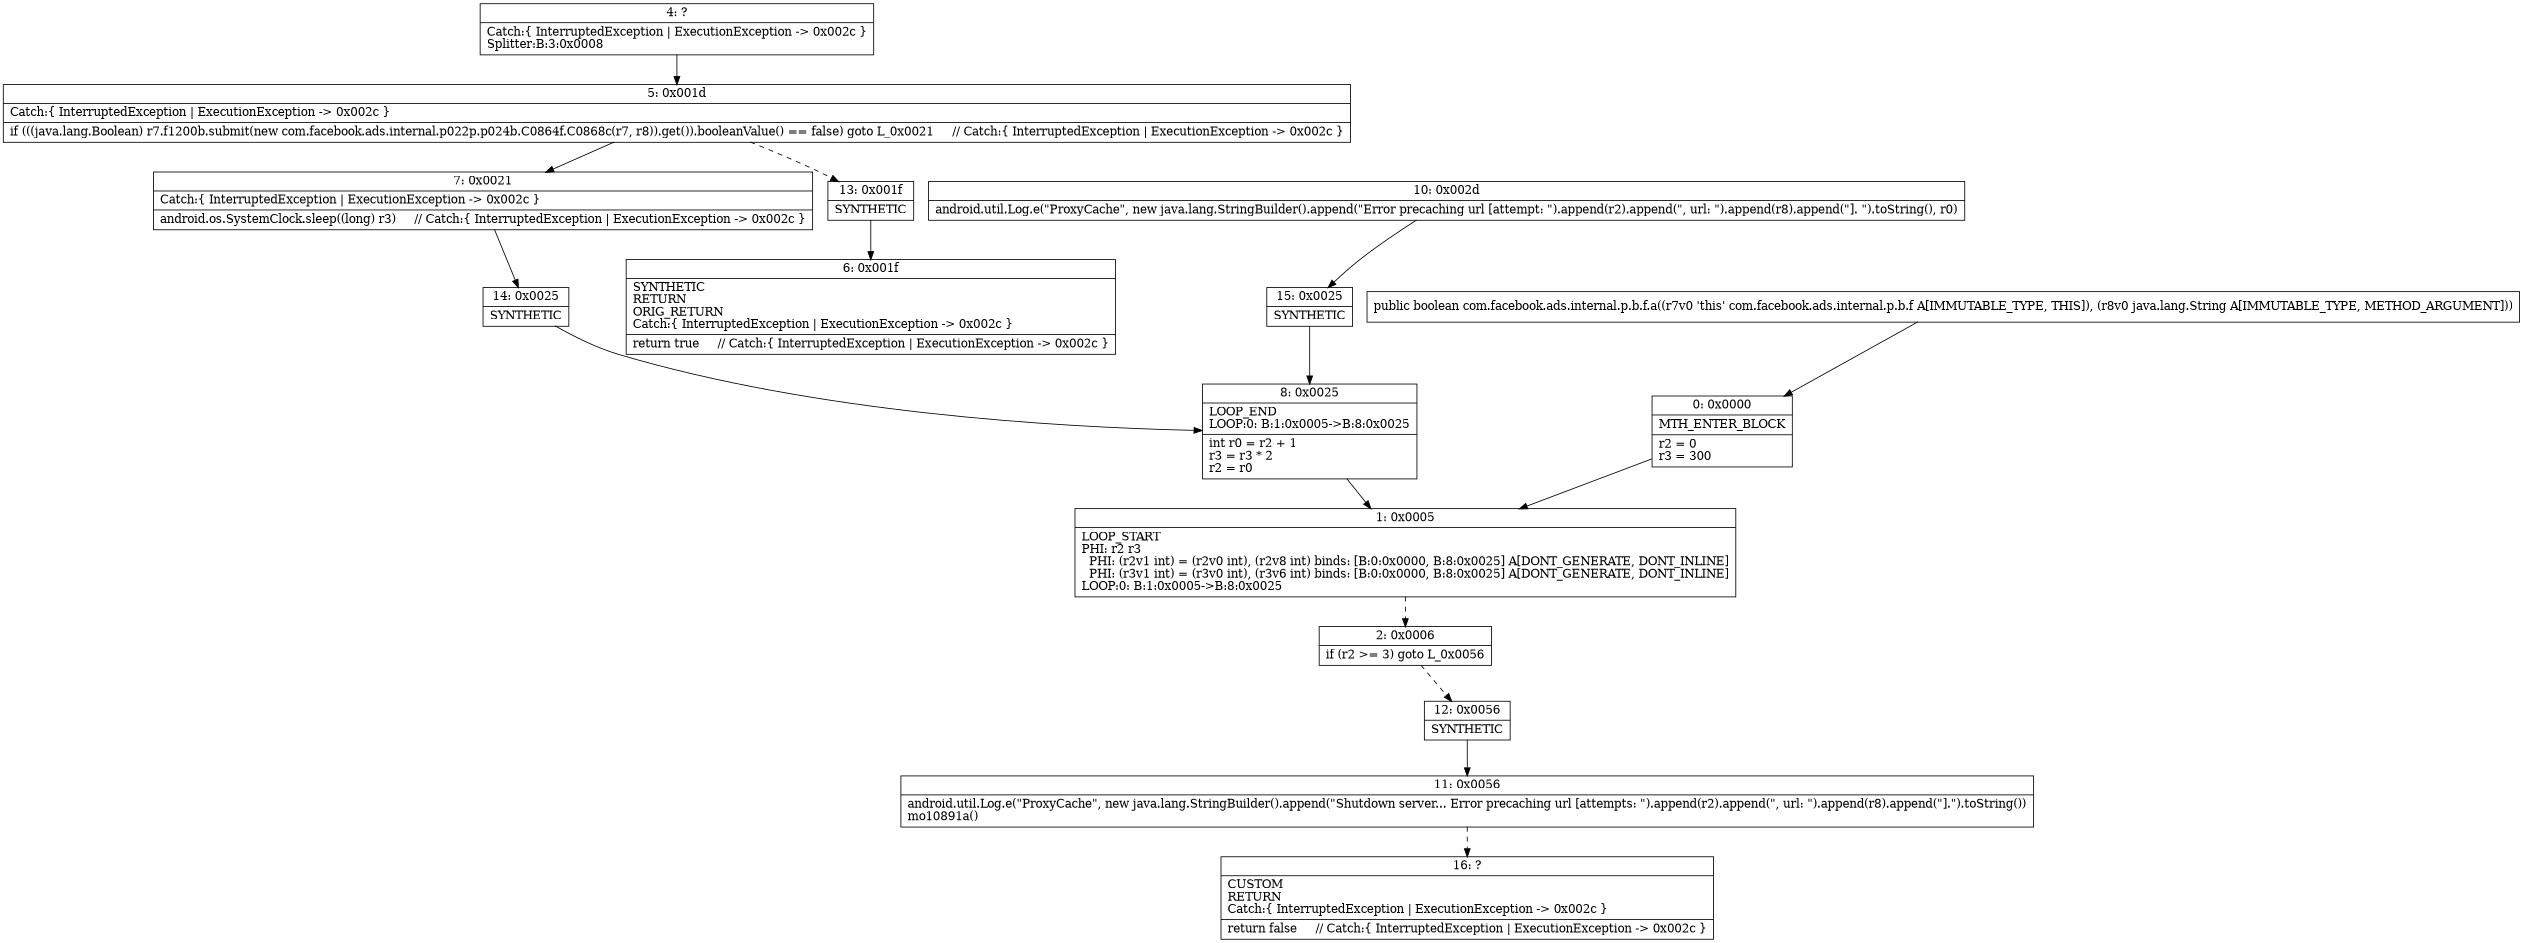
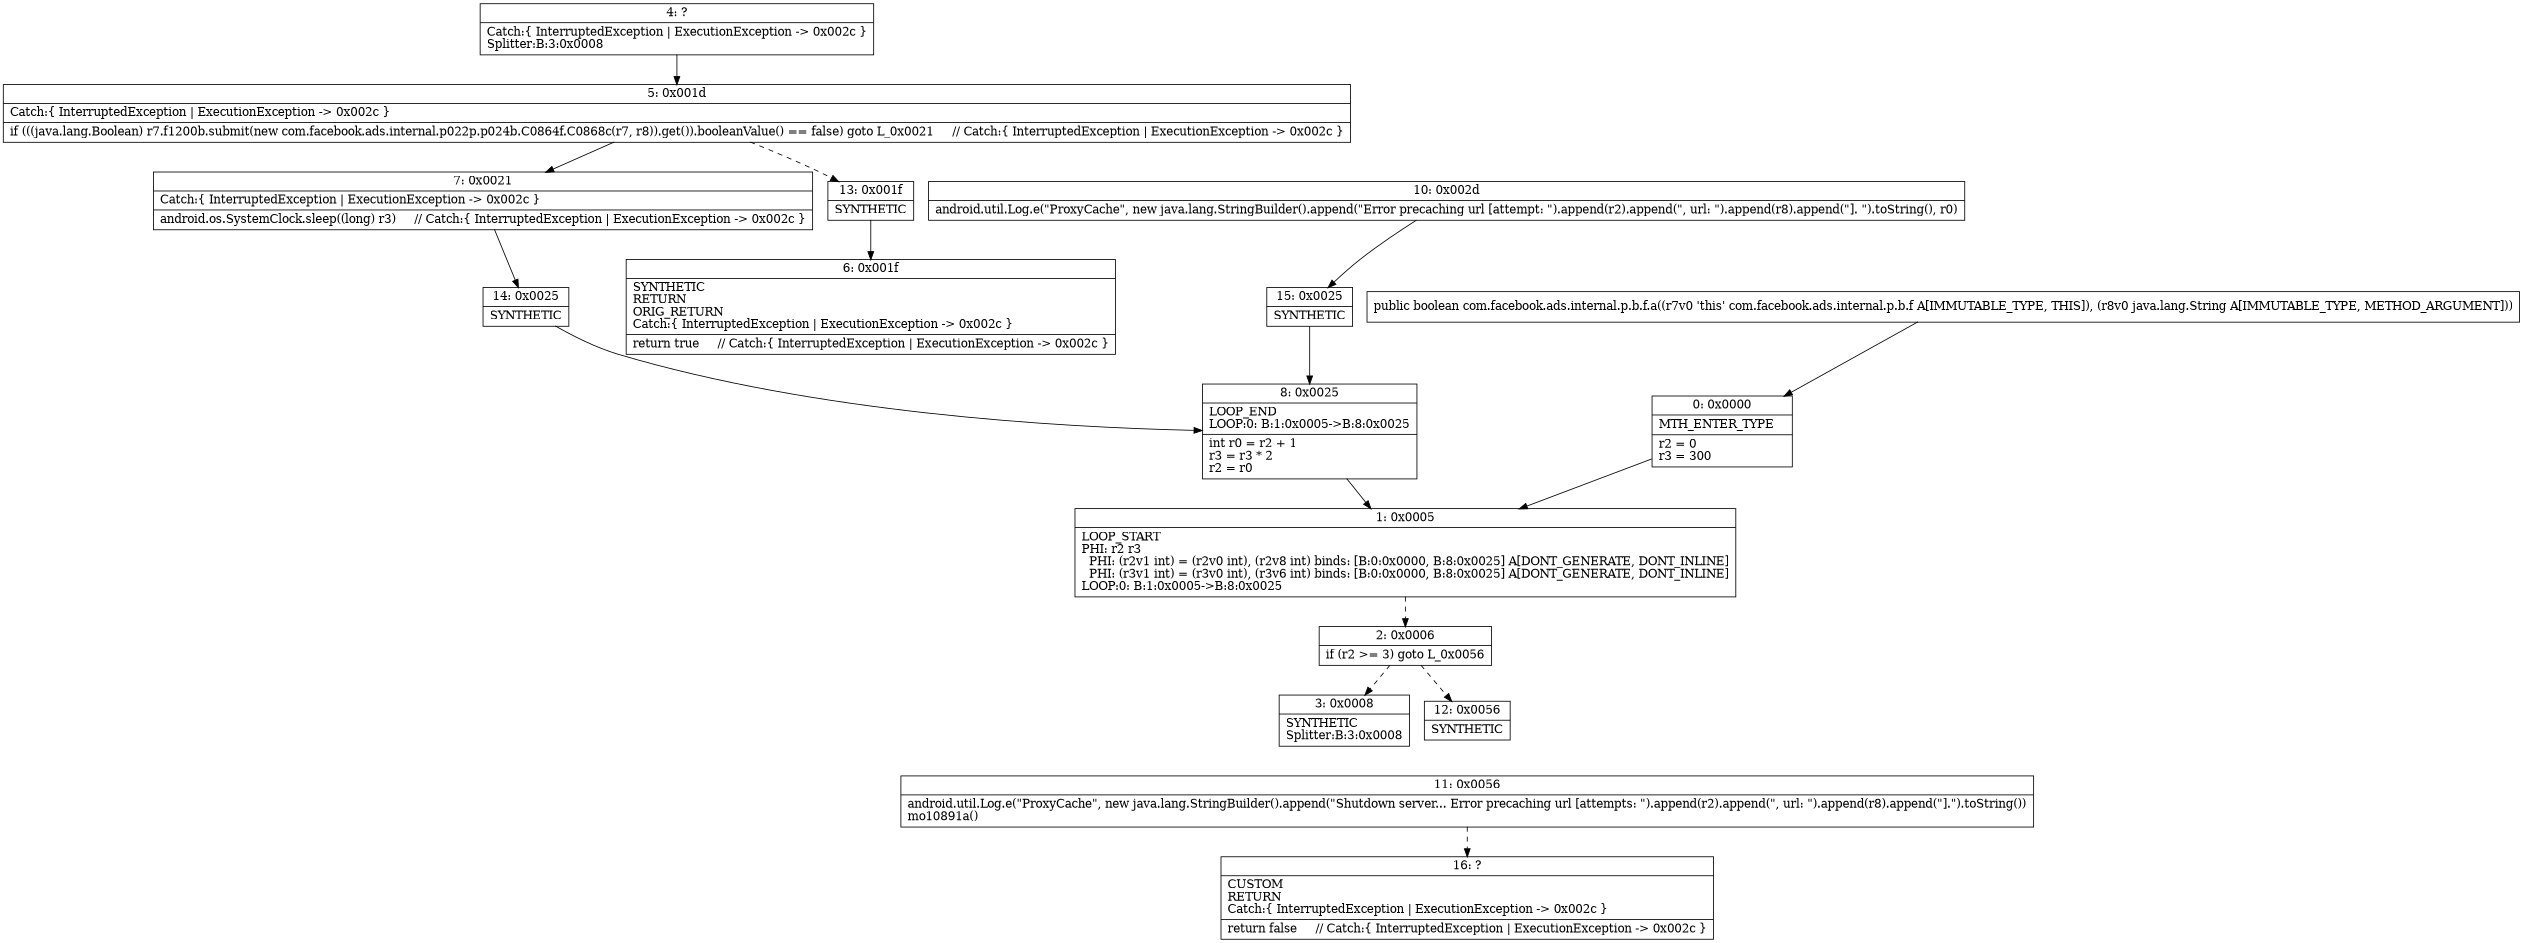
node "0: 0x0000": text "MTH_ENTER_BLOCK" -> "MTH_ENTER_TYPE"
node "3: 0x0008": added
edge "12: 0x0056" -> "11: 0x0056": removed
